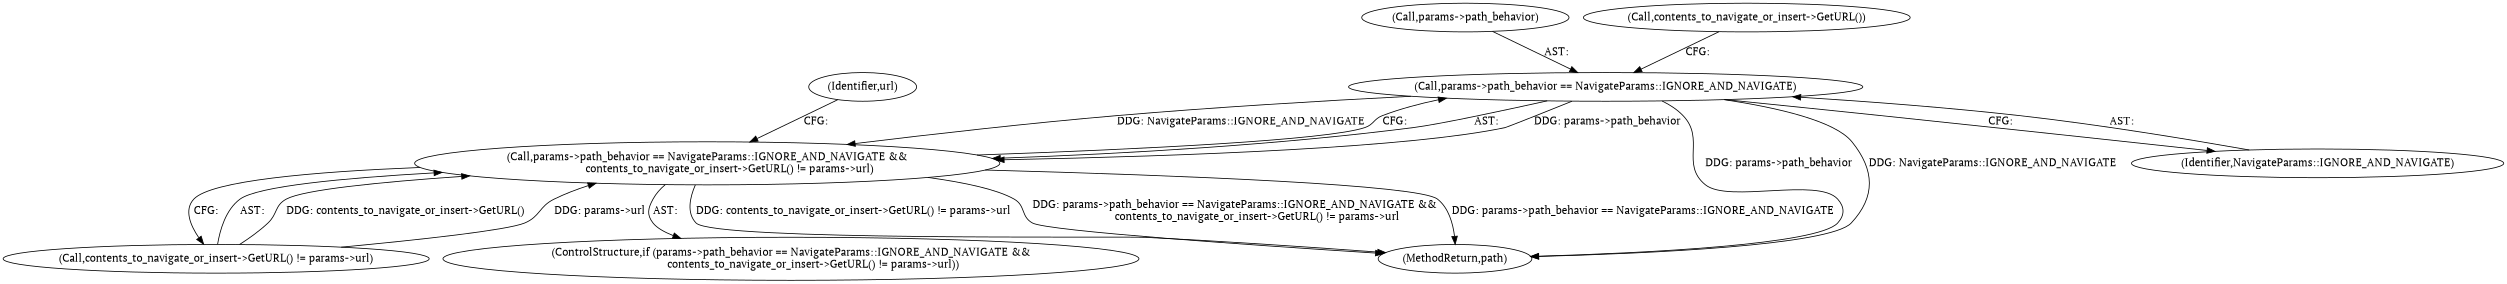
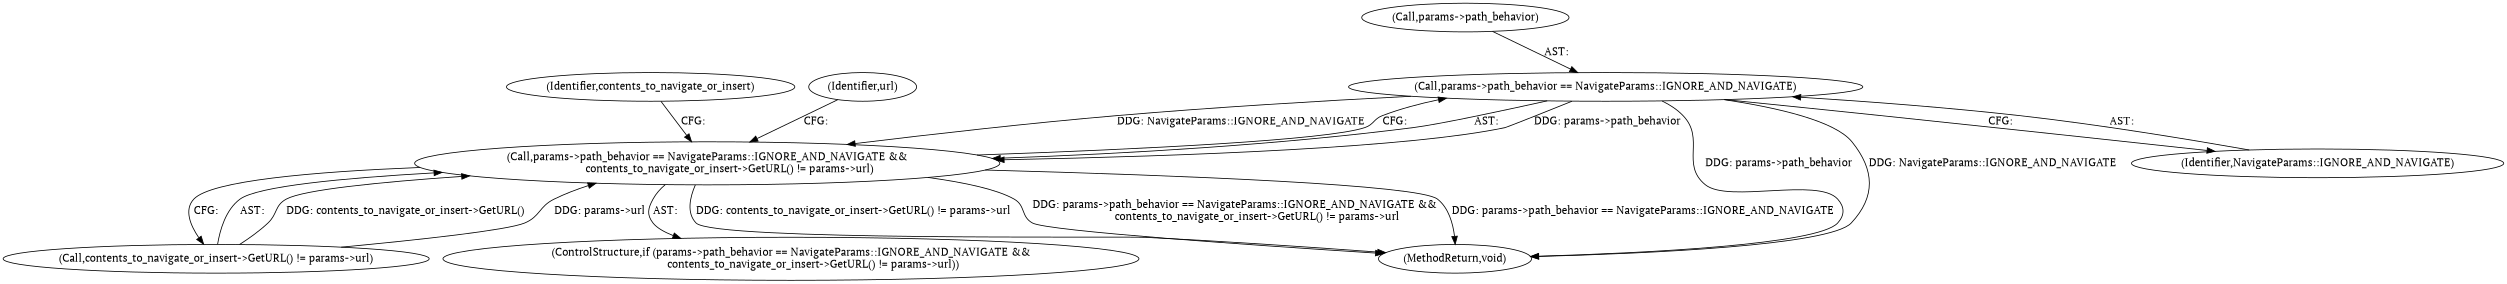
node "(Call,contents_to_navigate_or_insert->GetURL())": removed
node "(Identifier,contents_to_navigate_or_insert)": added
node "(MethodReturn,path)": label "(MethodReturn,path)" -> "(MethodReturn,void)"
